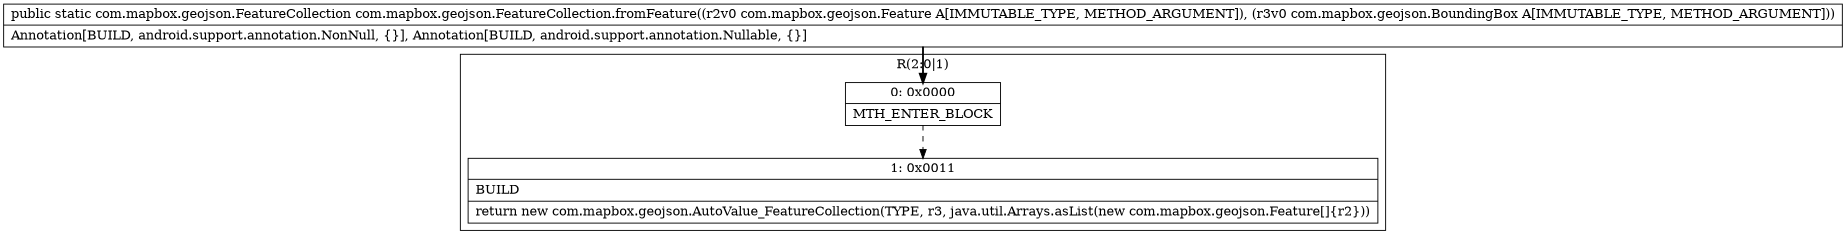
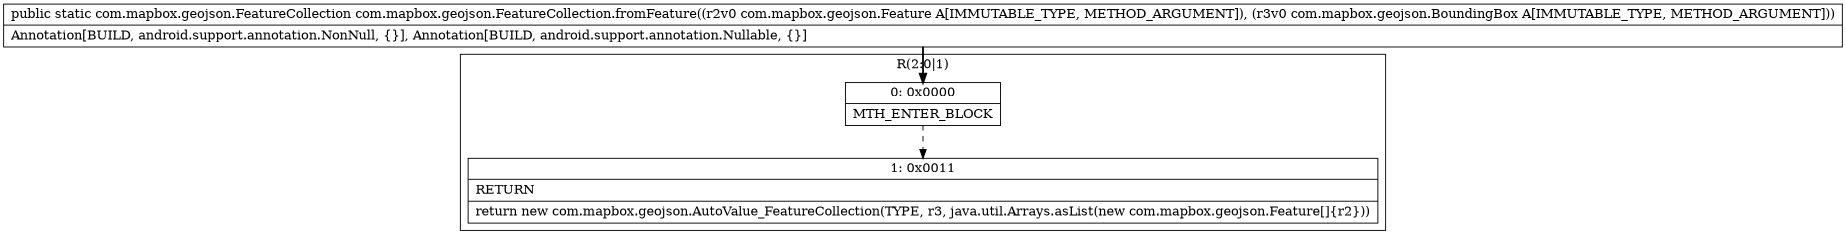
node "1: 0x0011": text "BUILD" -> "RETURN"
